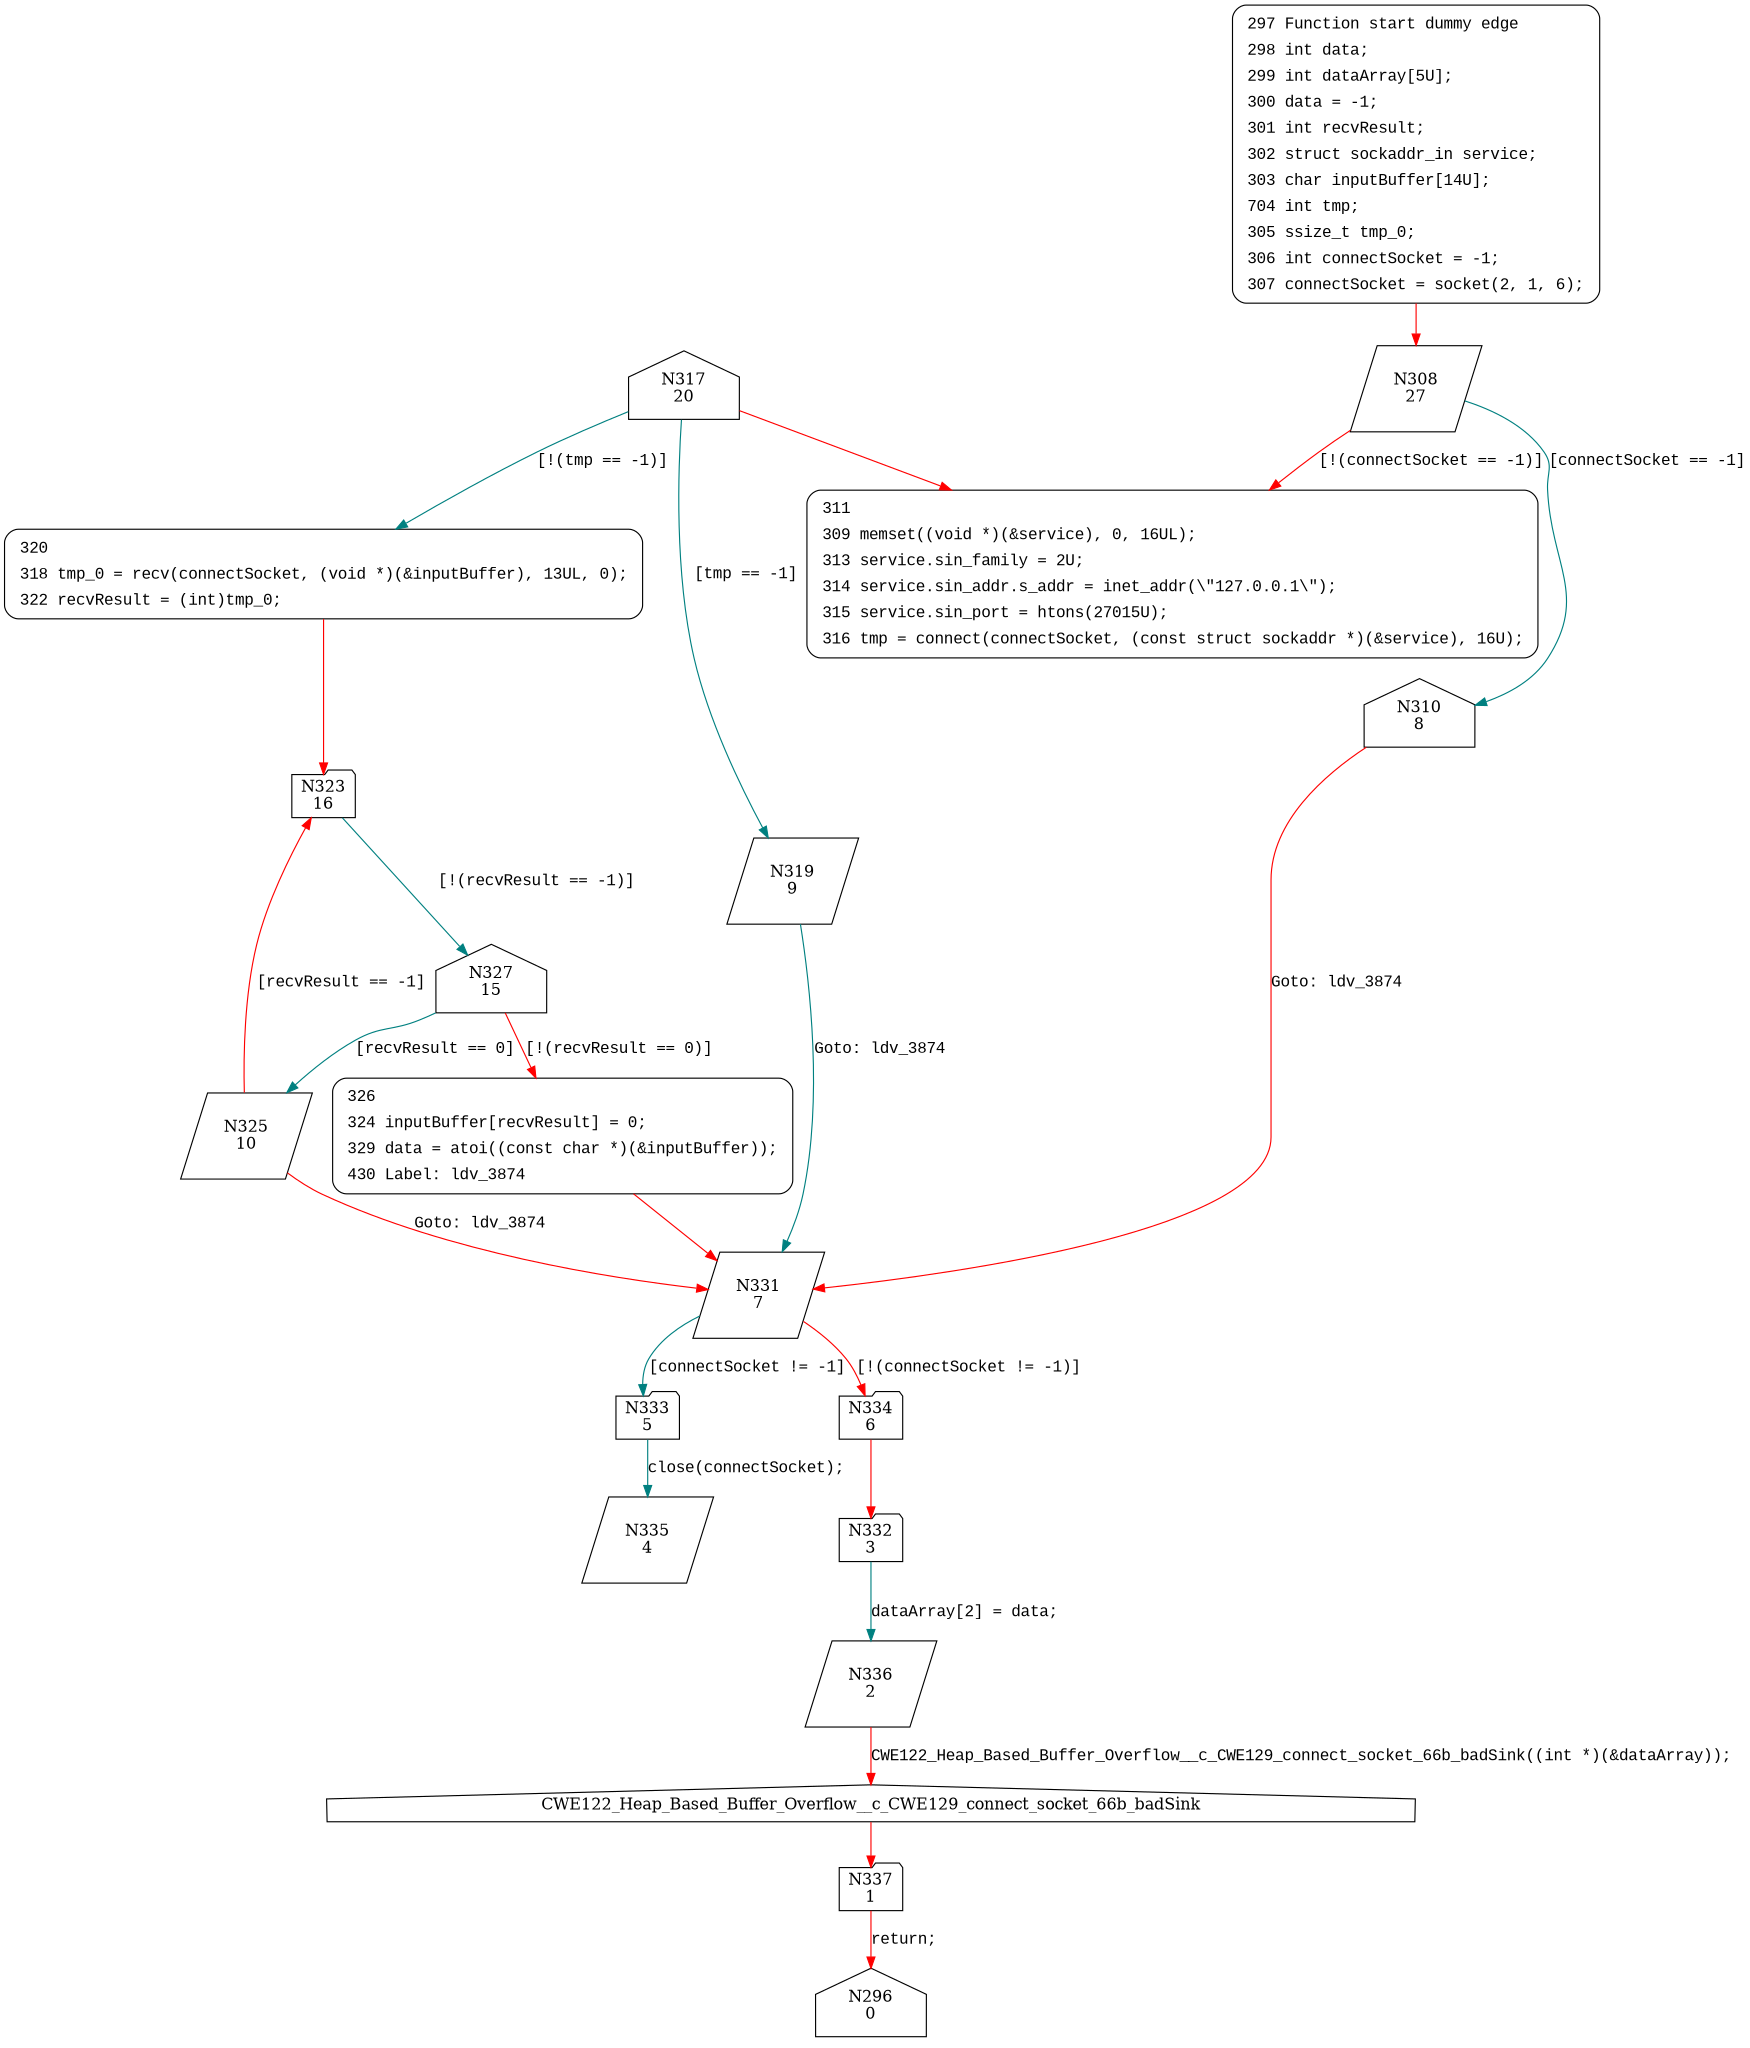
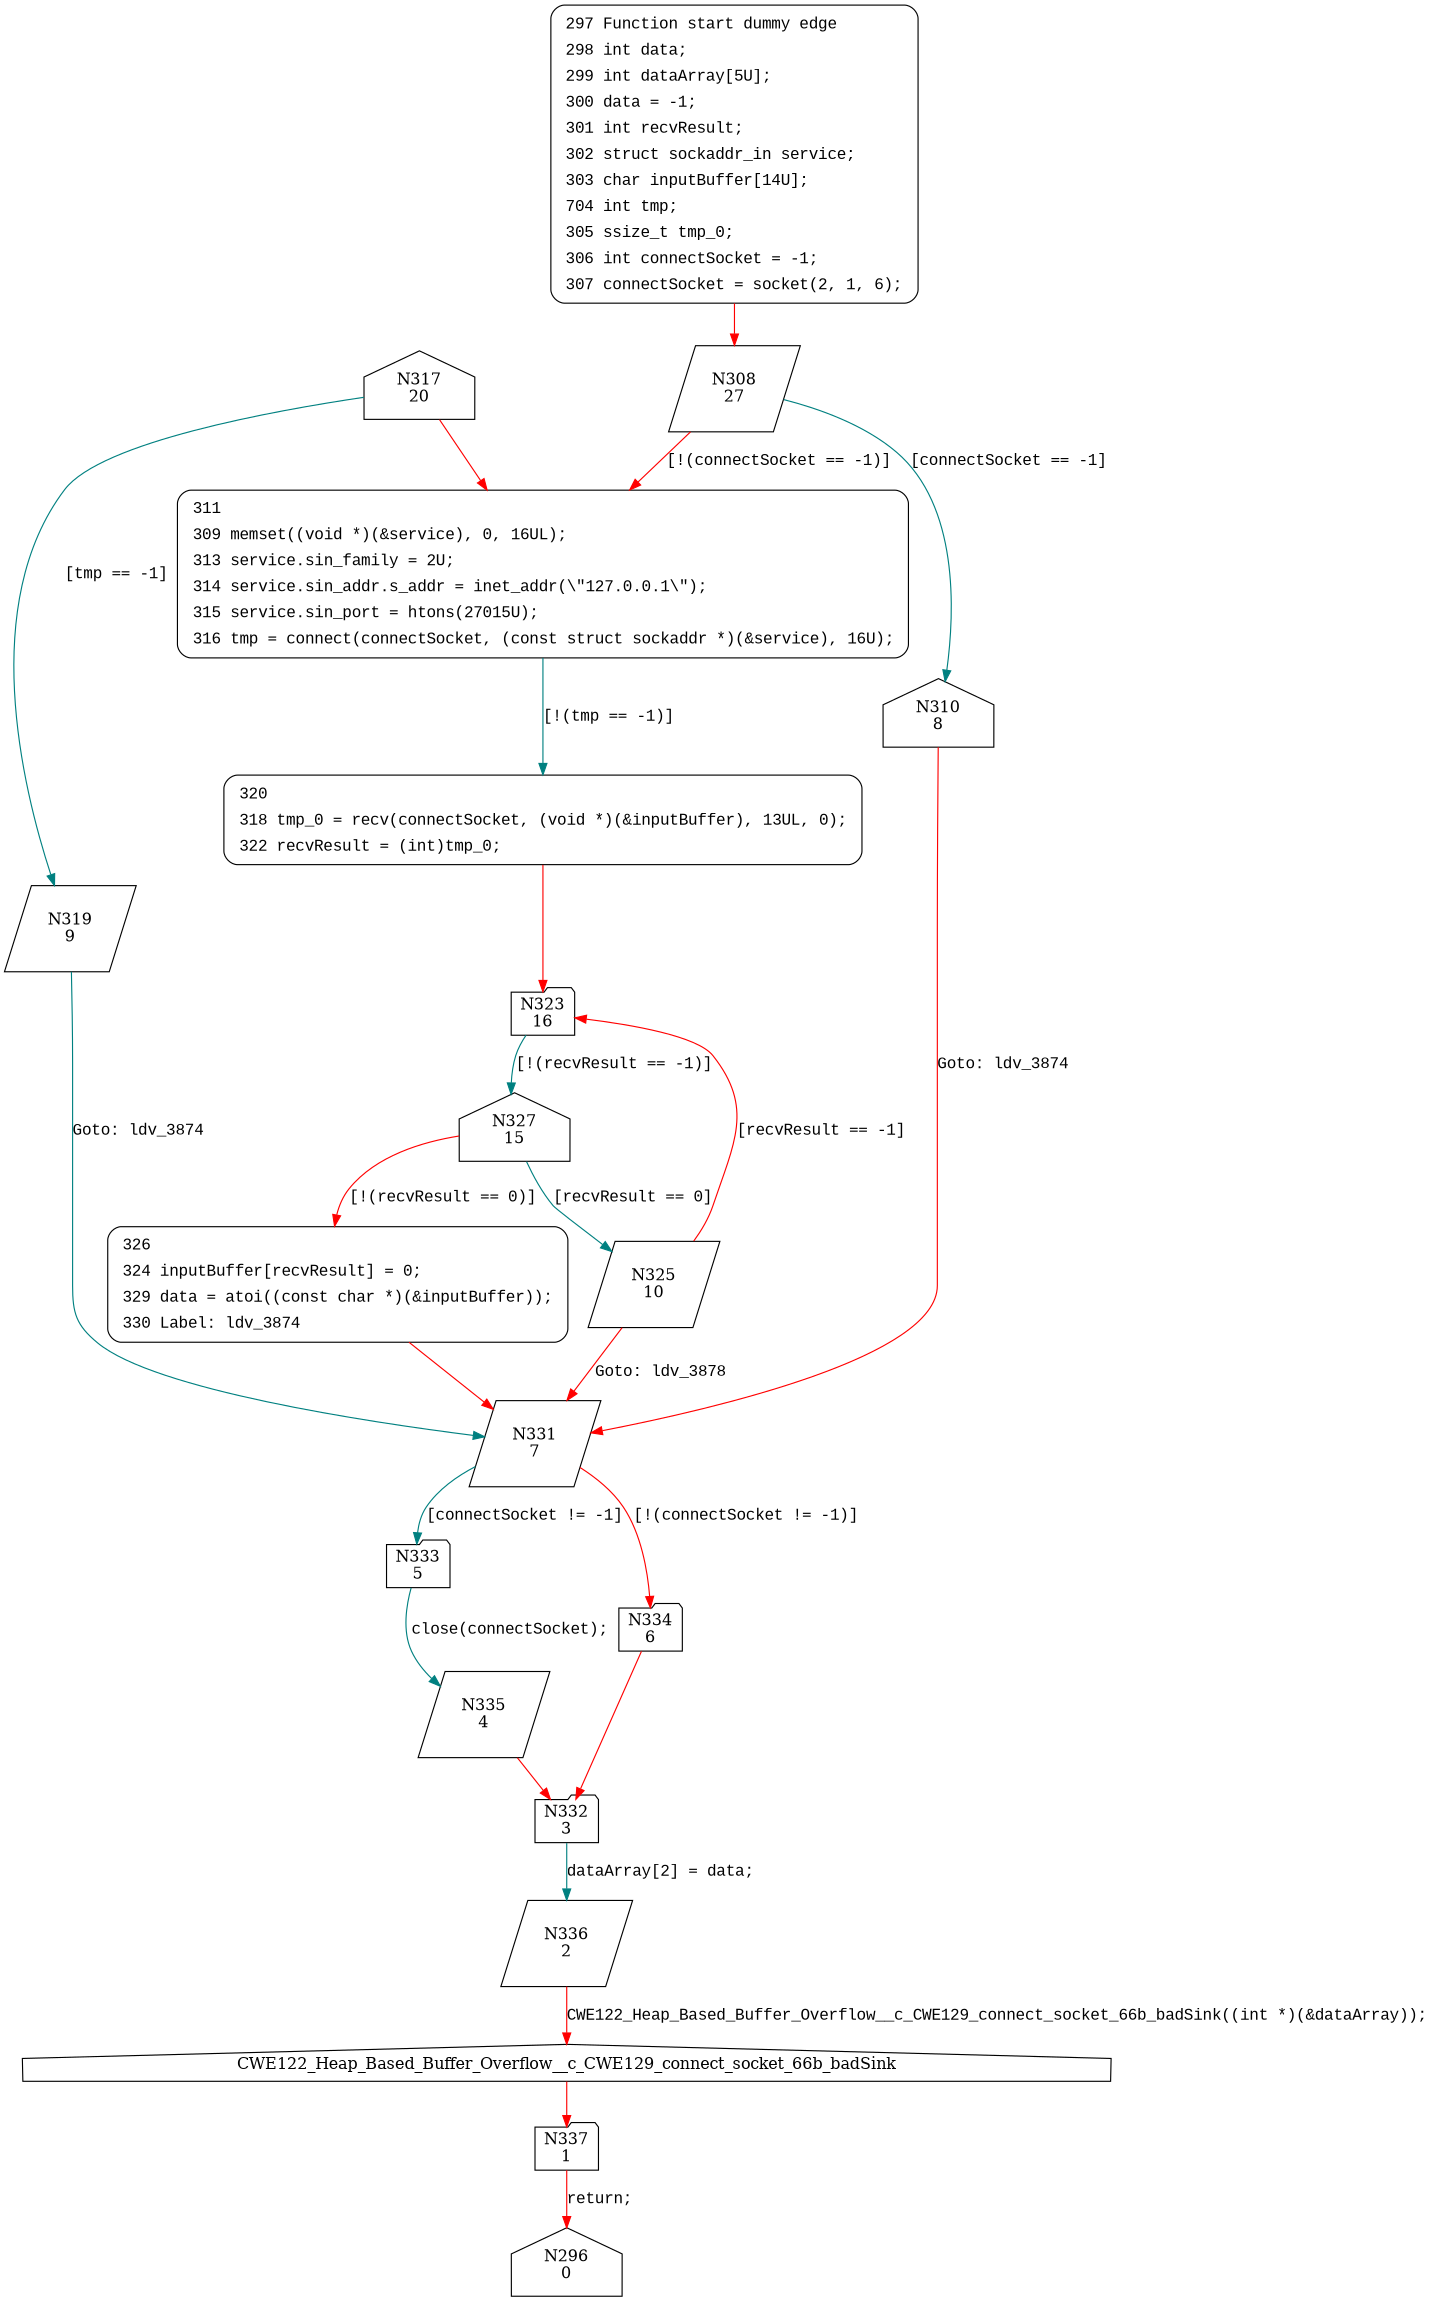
edge "N317 20" -> "320": now "311" -> "320"
node "326": text "430" -> "330"
edge "N325 10" -> "N331 7": label "Goto: ldv_3874" -> "Goto: ldv_3878"
edge "N335 4" -> "N332 3": added
